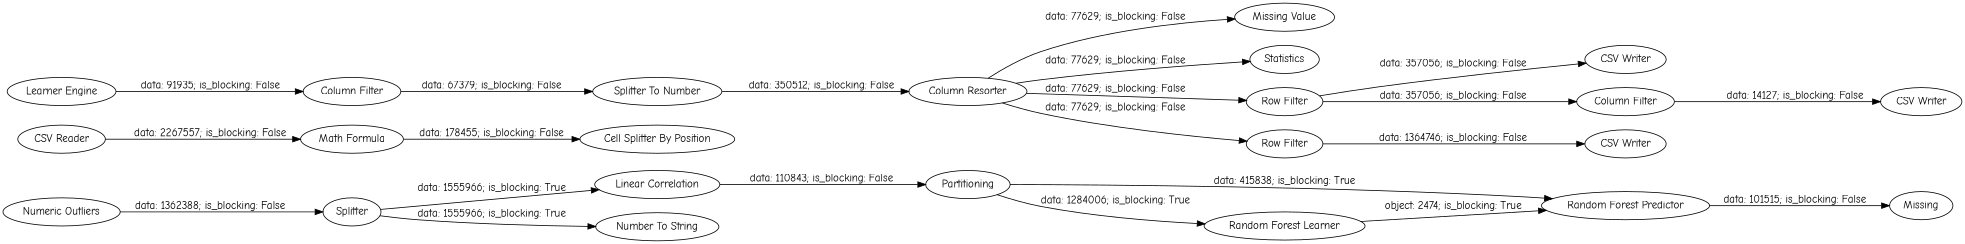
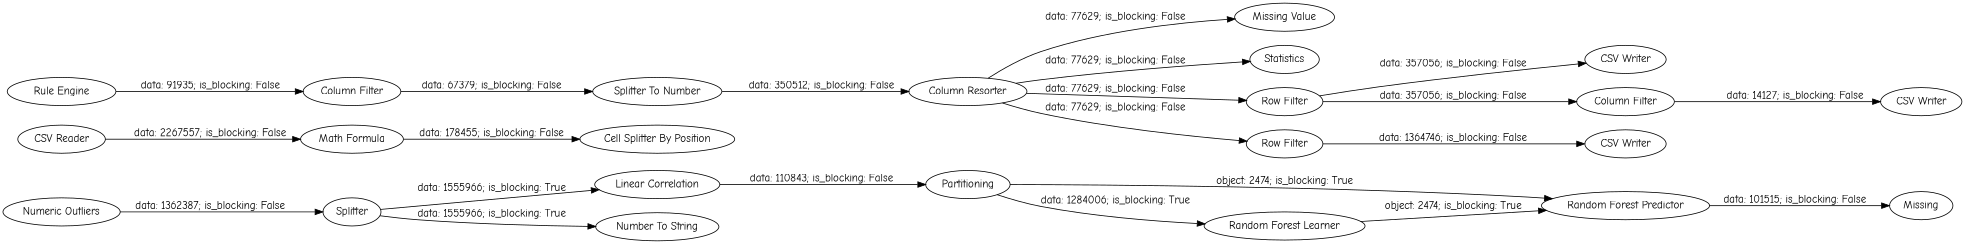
node "Learner Engine": label "Learner Engine" -> "Rule Engine"
edge "Partitioning" -> "Random Forest Predictor": label "data: 415838; is_blocking: True" -> "object: 2474; is_blocking: True"
edge "Numeric Outliers" -> "Splitter": label "data: 1362388; is_blocking: False" -> "data: 1362387; is_blocking: False"
